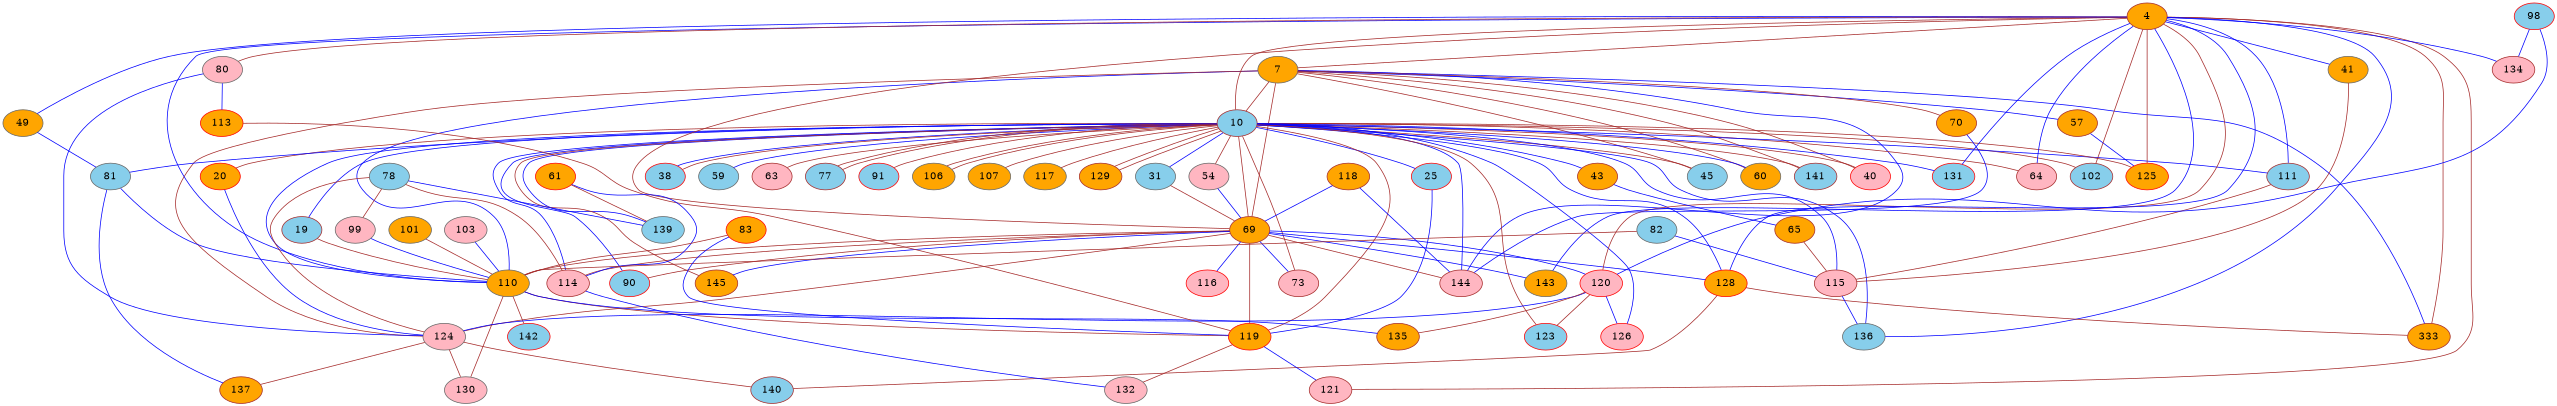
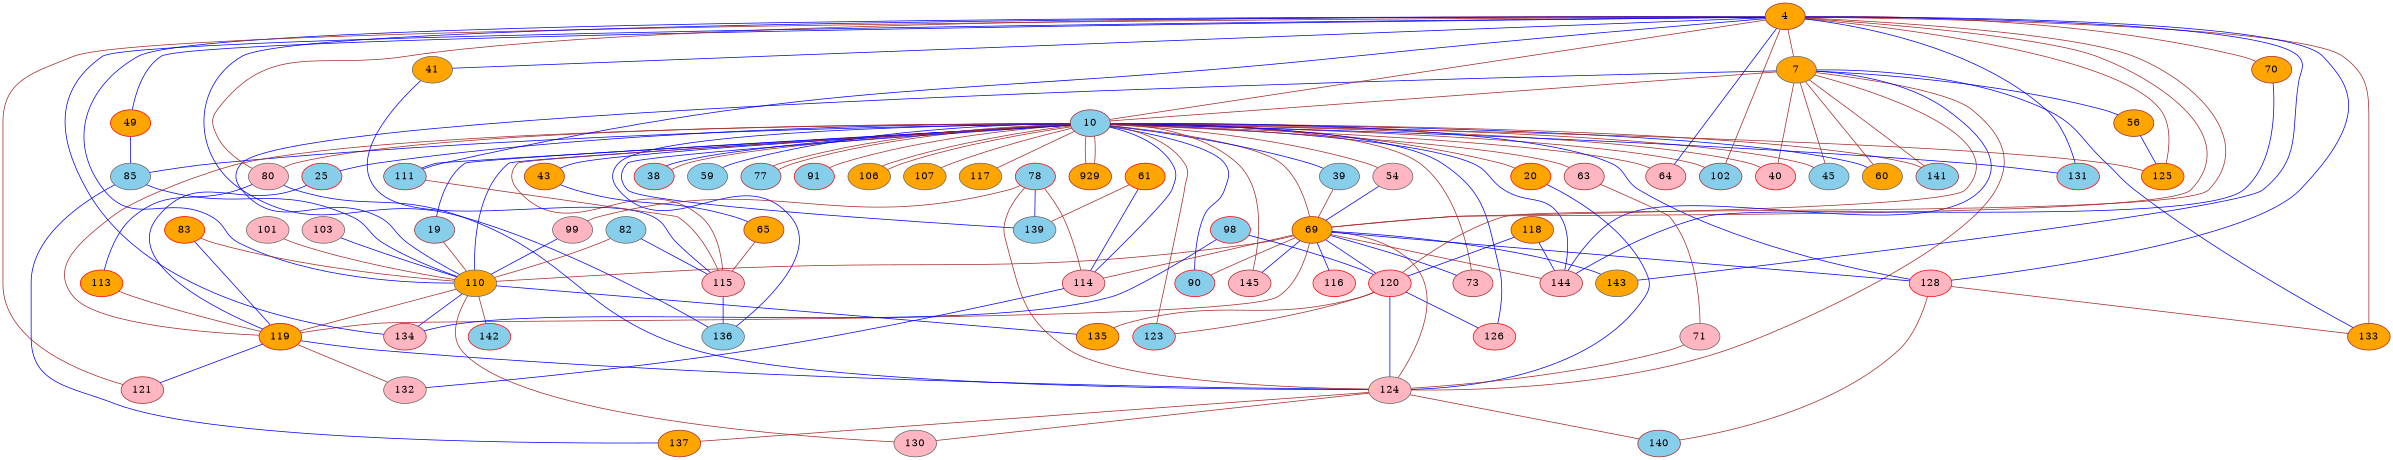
edge "7" -- "70": now "4" -- "70"
node "49": color gray40 -> red
node "57": label "57" -> "56"
edge "10" -- "80": added
edge "10" -- "115": color blue -> brown
node "81": label "81" -> "85"
node "78": color gray40 -> red
node "129": label "129" -> "929"
node "31": label "31" -> "39"
edge "118" -- "69": now "118" -- "120"
node "101": fillcolor orange -> lightpink
edge "41" -- "115": color brown -> blue
node "145": fillcolor orange -> lightpink
node "128": fillcolor orange -> lightpink
edge "110" -- "134": added
node "71": added
node "333": label "333" -> "133"
edge "119" -- "124": added
